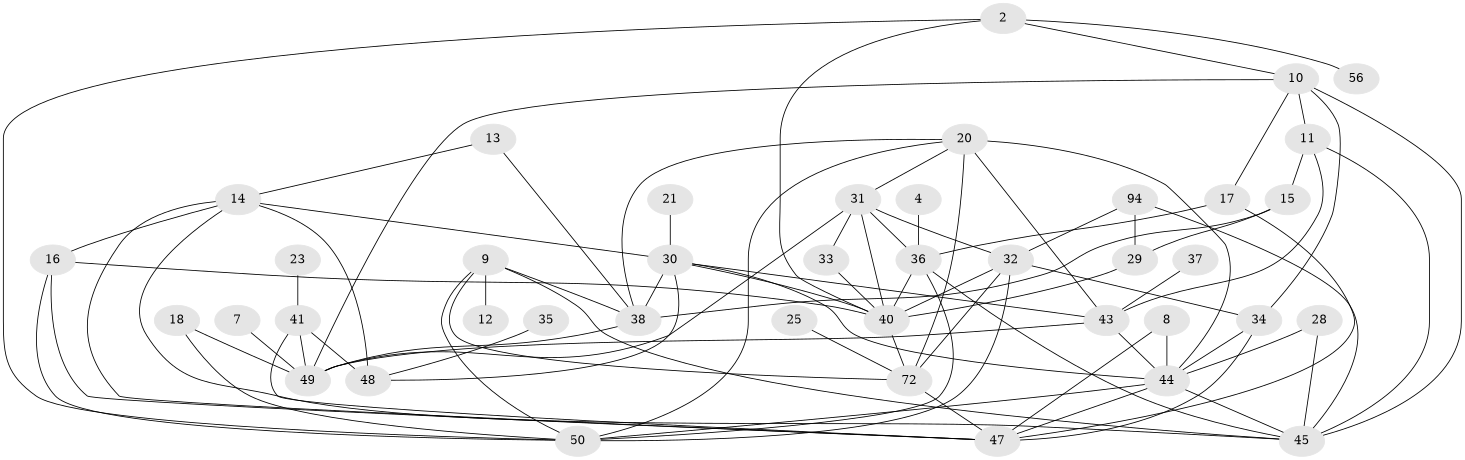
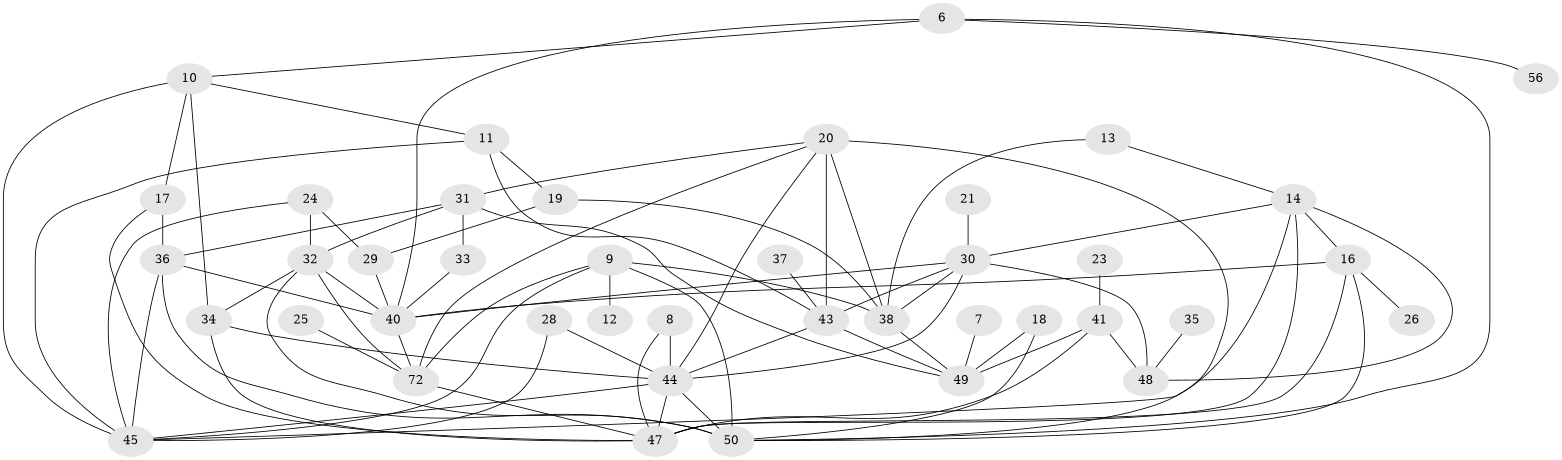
node "2": label "2" -> "6"
edge "10" -- "49": removed
node "4": removed
node "94": label "94" -> "24"
node "15": label "15" -> "19"
edge "31" -- "40": removed
node "26": added
